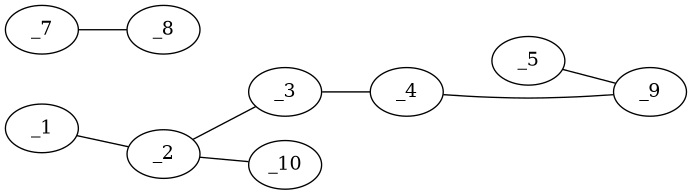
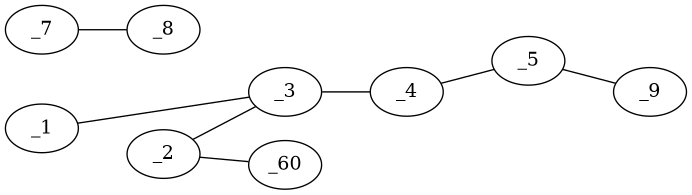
edge "_4" -- "_9": now "_4" -- "_5"
edge "_1" -- "_2": now "_1" -- "_3"
node "_10": label "_10" -> "_60"
